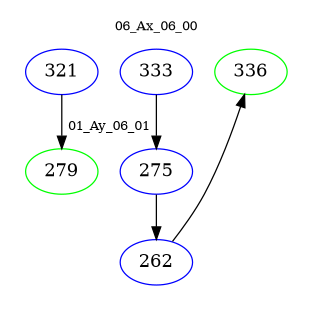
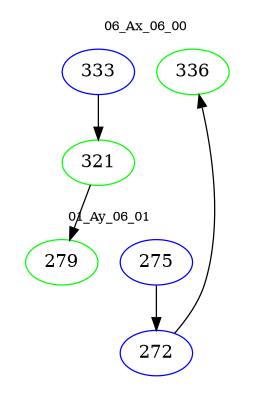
node "321": color blue -> green
edge "333" -> "275": now "333" -> "321"
node "262": label "262" -> "272"
